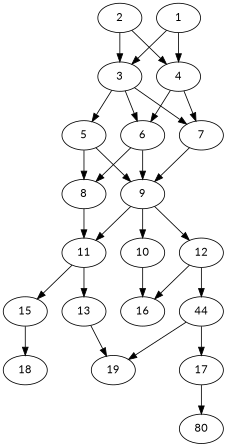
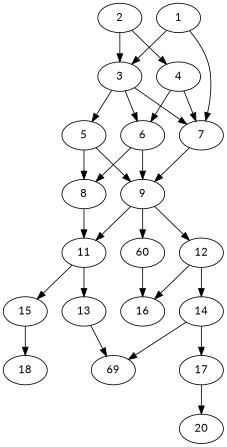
edge "1" -> "4": now "1" -> "7"
node "10": label "10" -> "60"
node "44": label "44" -> "14"
node "19": label "19" -> "69"
node "80": label "80" -> "20"
